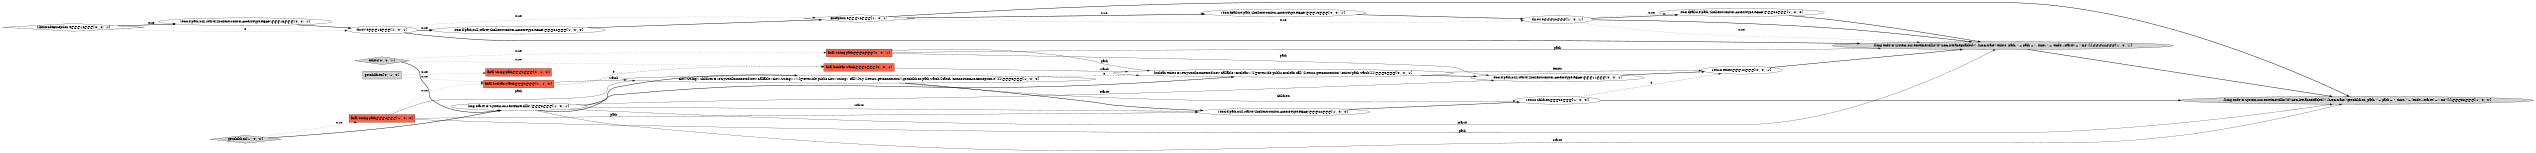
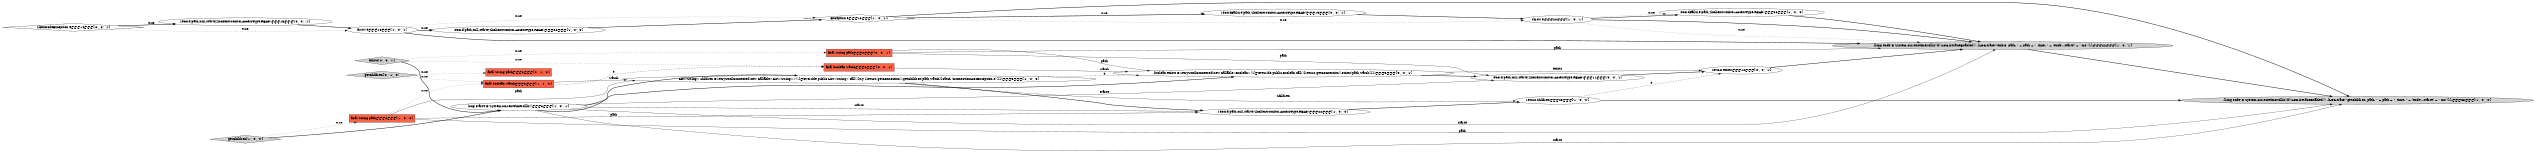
edge "ZkNoNodeException e@@@14@@@['0', '0', '1']" -> "throw e@@@16@@@['1', '0', '1']": label "0" -> "true"
node "getChildren['0', '1', '0']": shape box -> diamond
